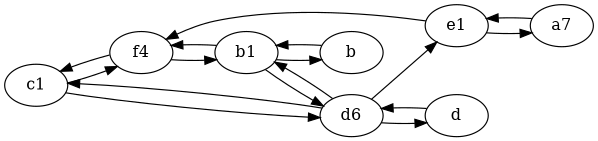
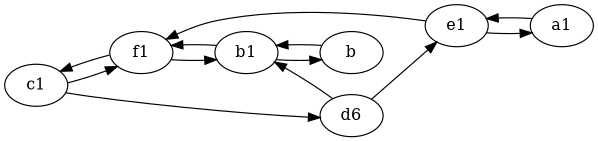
node "a7": label "a7" -> "a1"
node "f4": label "f4" -> "f1"
edge "b1" -> "d6": removed
edge "d6" -> "c1": removed
node "d": removed
